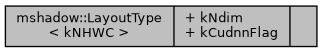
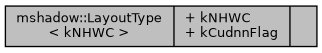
node "mshadow::LayoutType": text "+ kNdim" -> "+ kNHWC"
